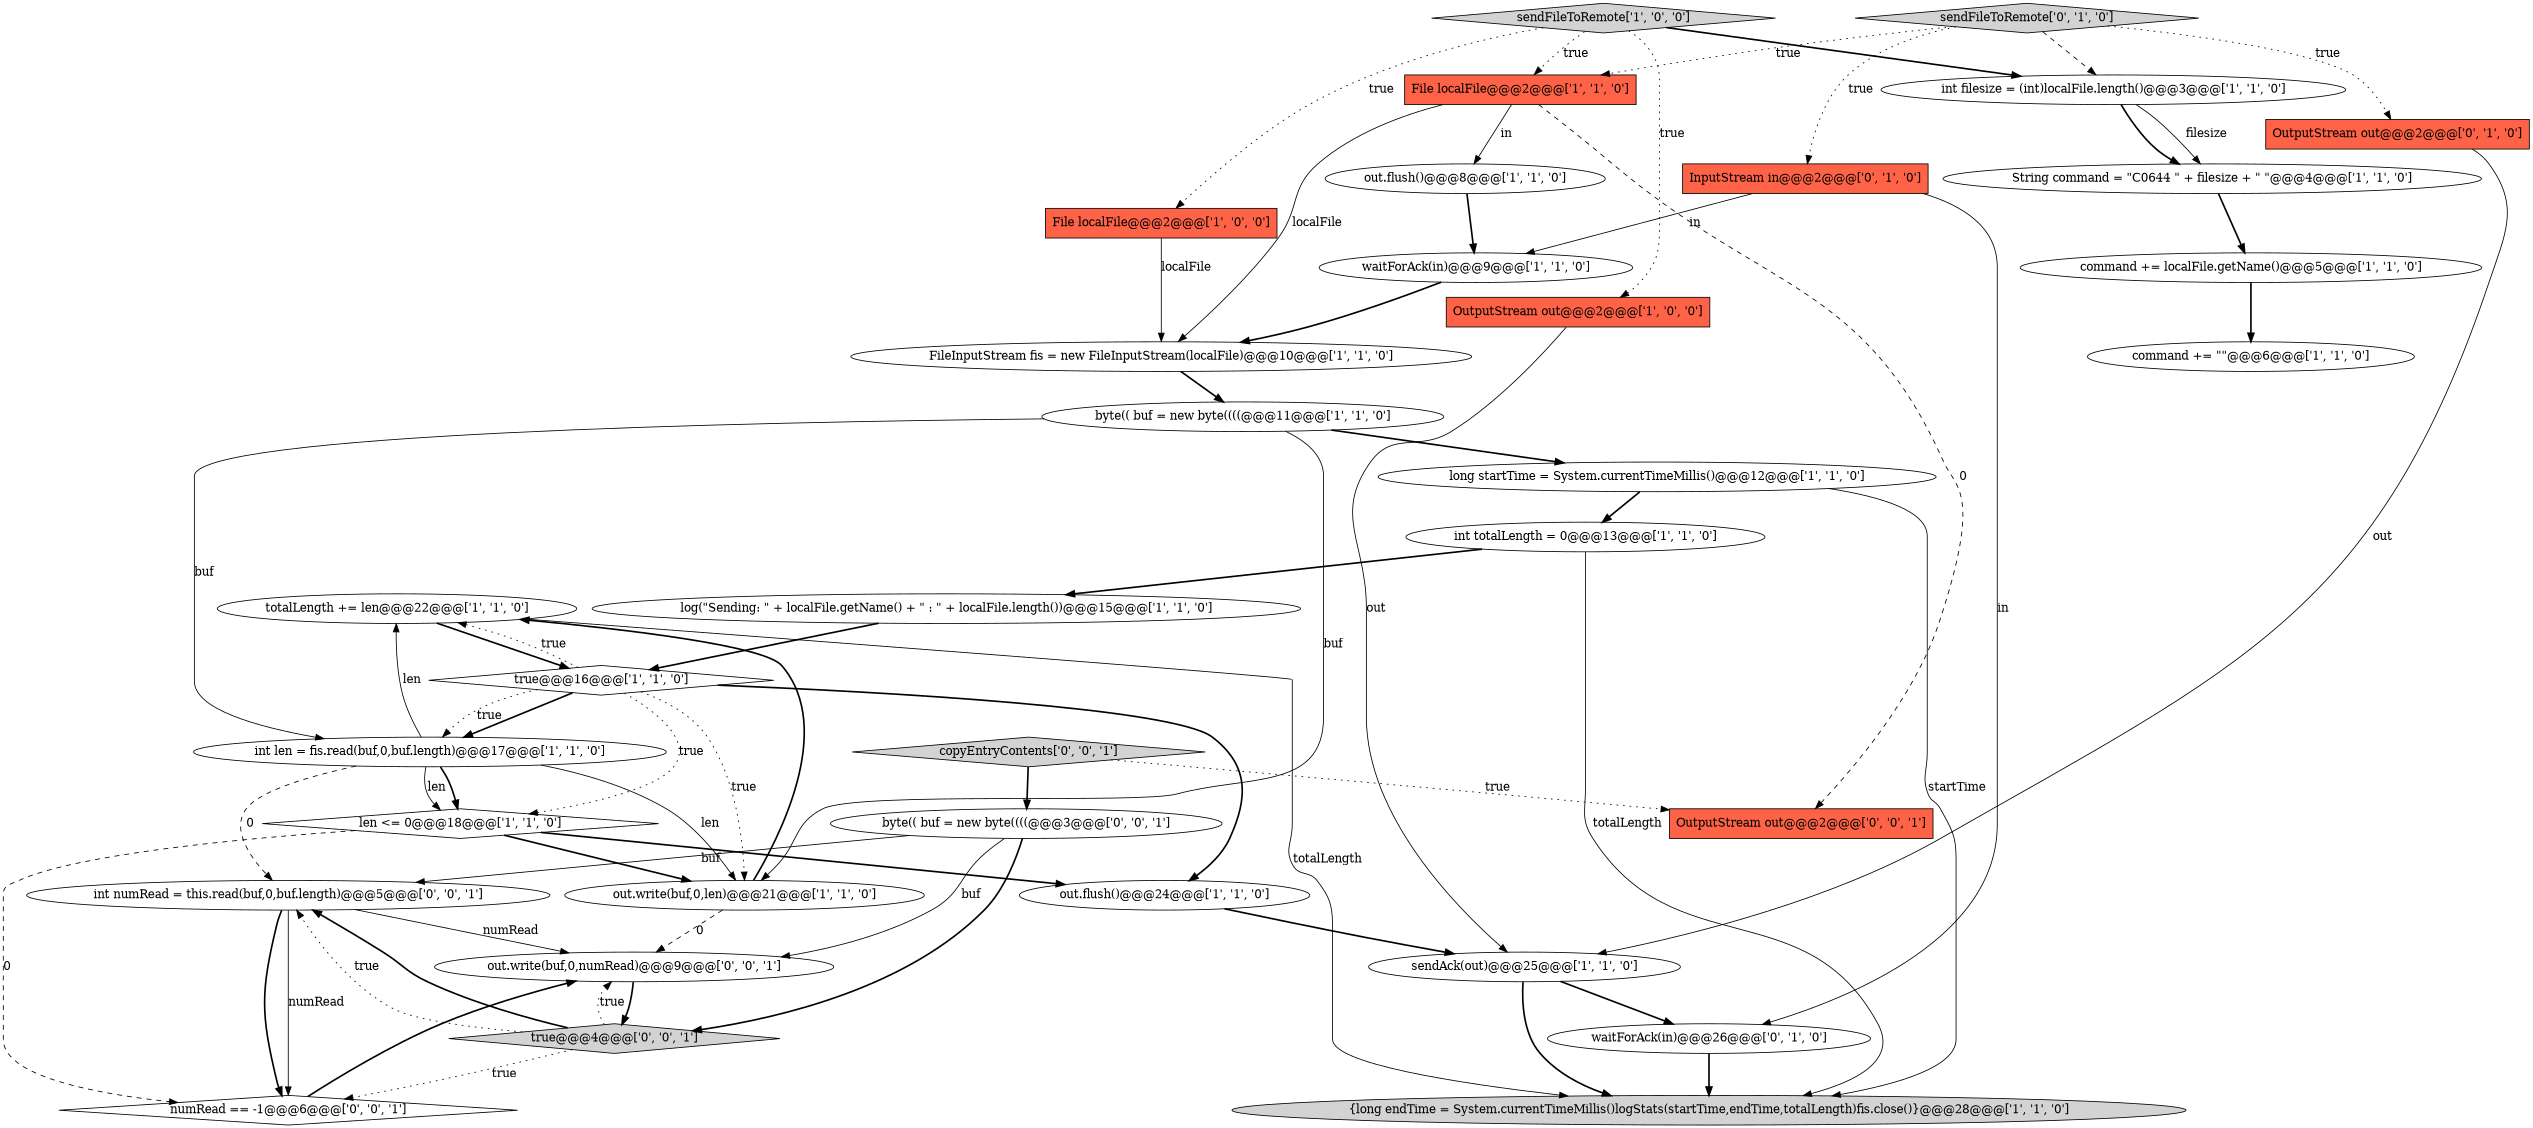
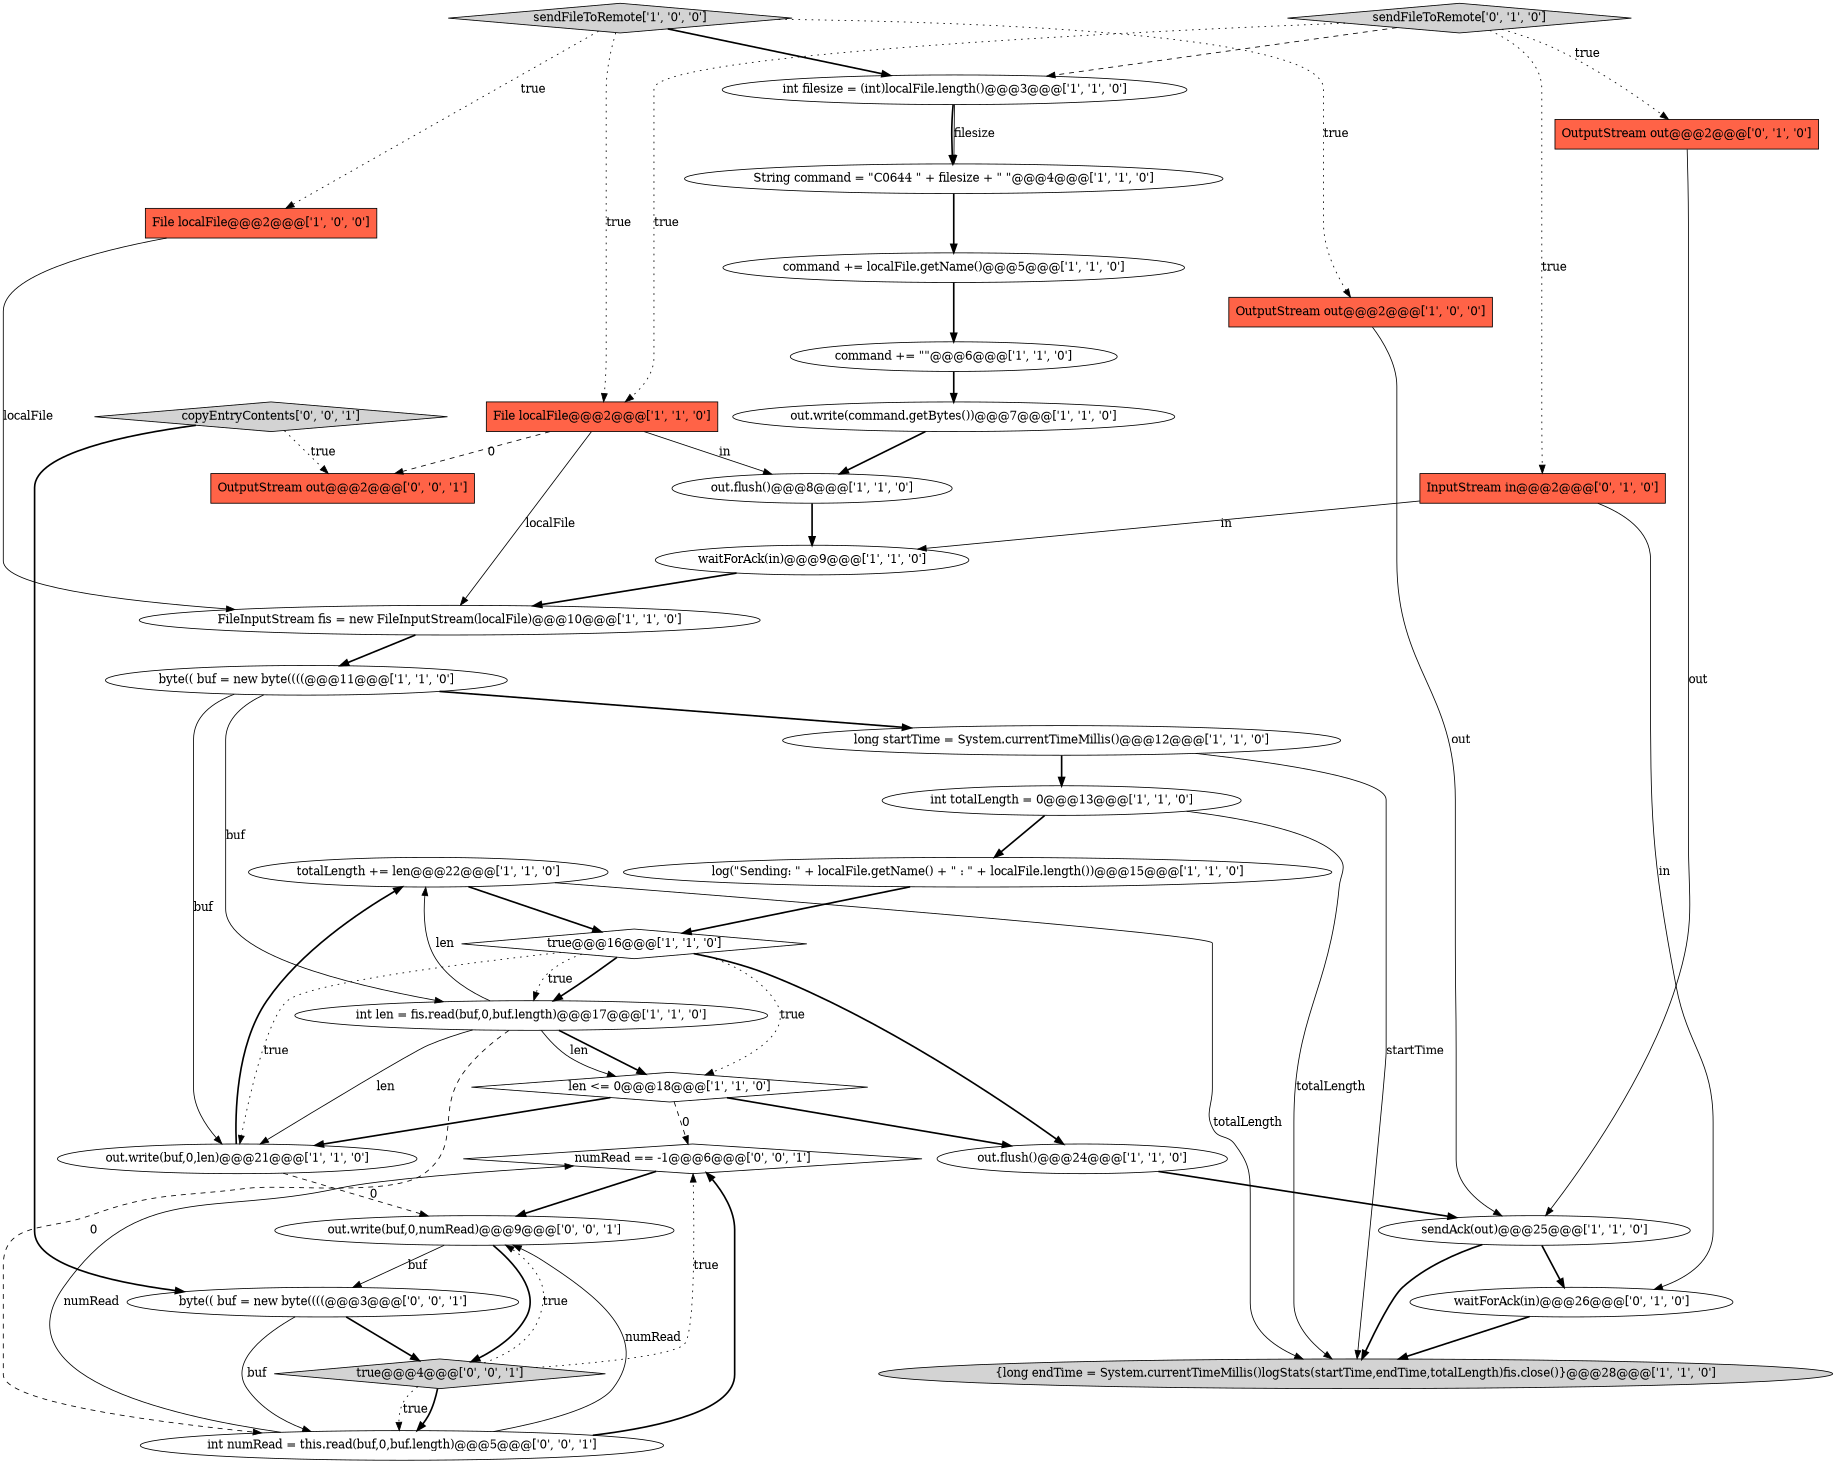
node "out.write(command.getBytes())@@@7@@@['1', '1', '0']": added
edge "true@@@16@@@['1', '1', '0']" -> "totalLength += len@@@22@@@['1', '1', '0']": removed, label "true"
edge "byte(( buf = new byte((((@@@3@@@['0', '0', '1']" -> "out.write(buf,0,numRead)@@@9@@@['0', '0', '1']": reversed
